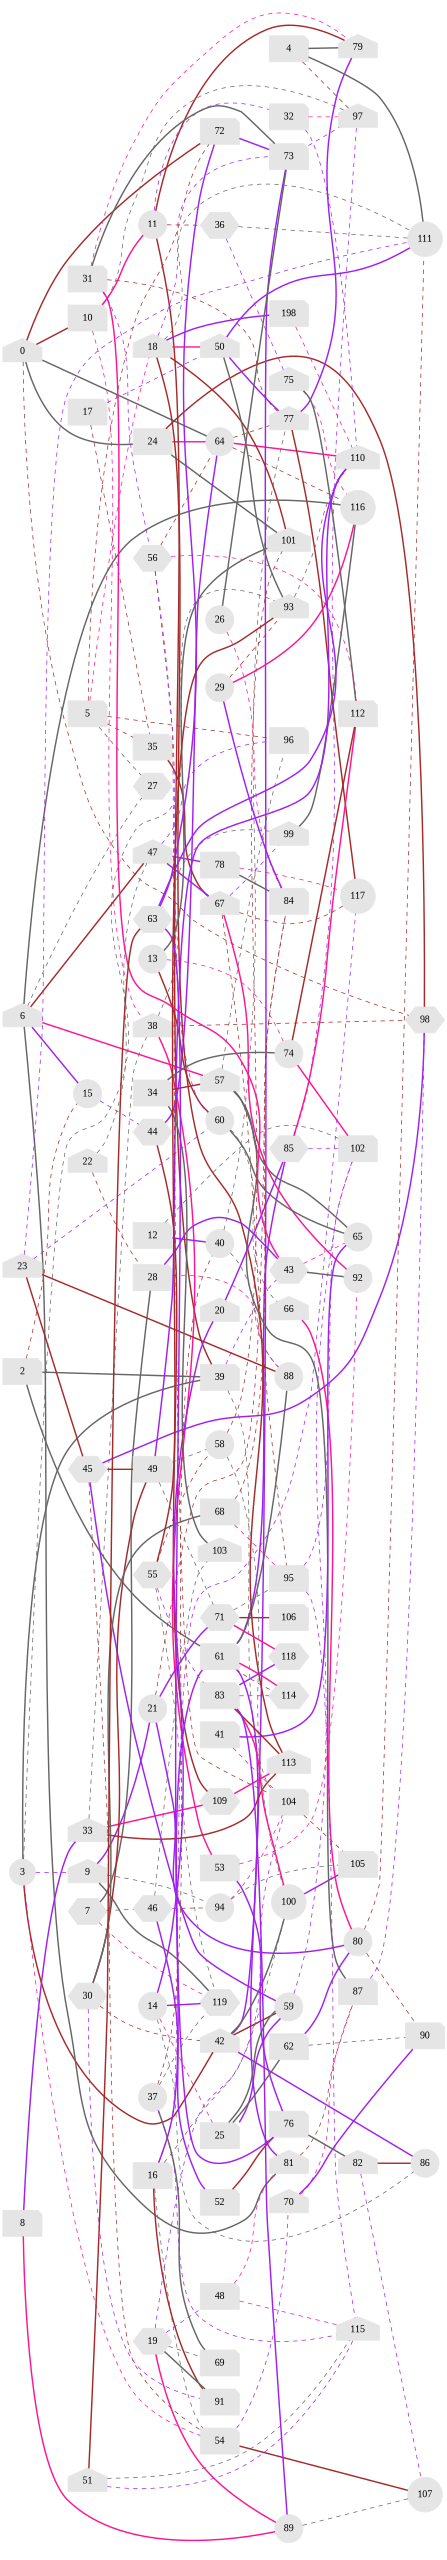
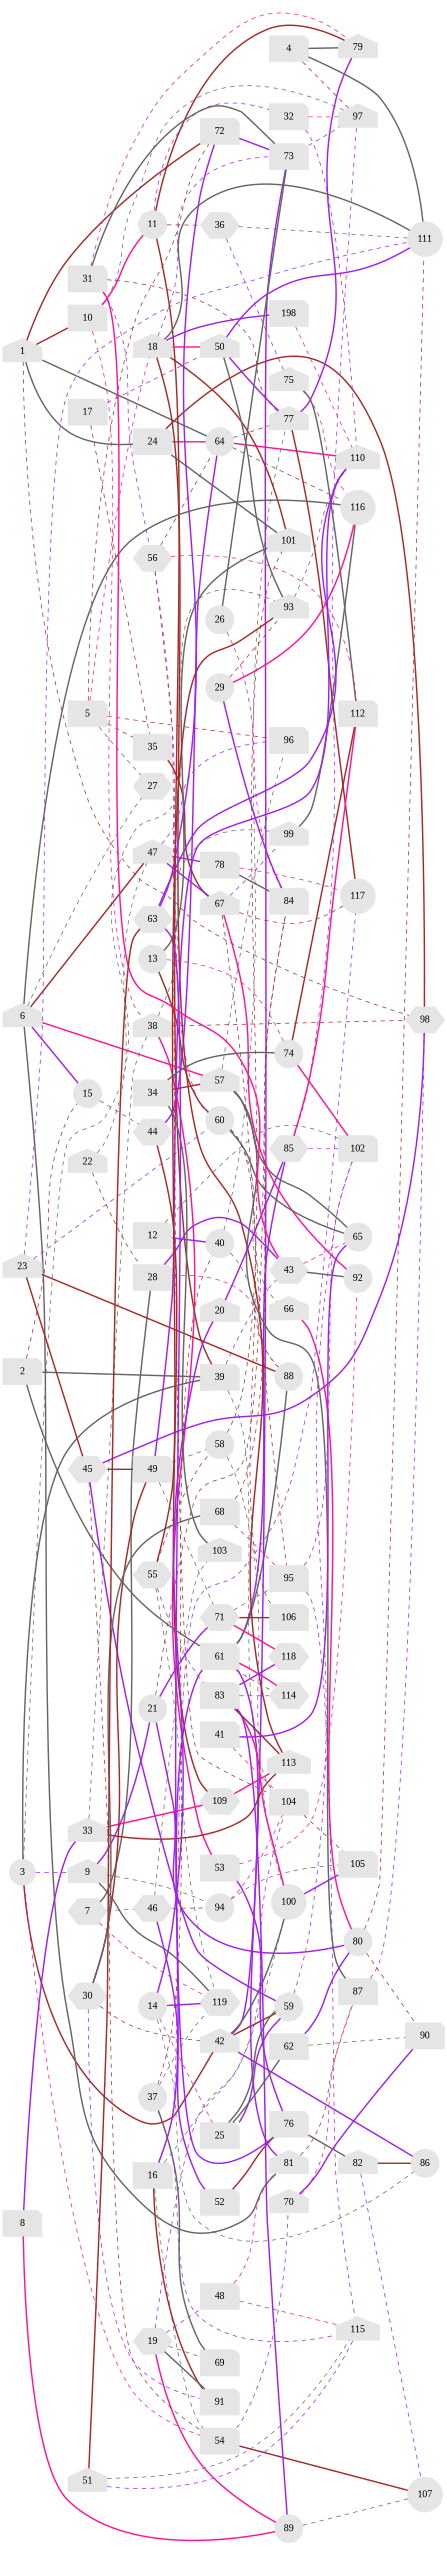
edge "111" -- "18": style dashed -> bold
node "0": label "0" -> "1"
edge "60" -- "106": added
